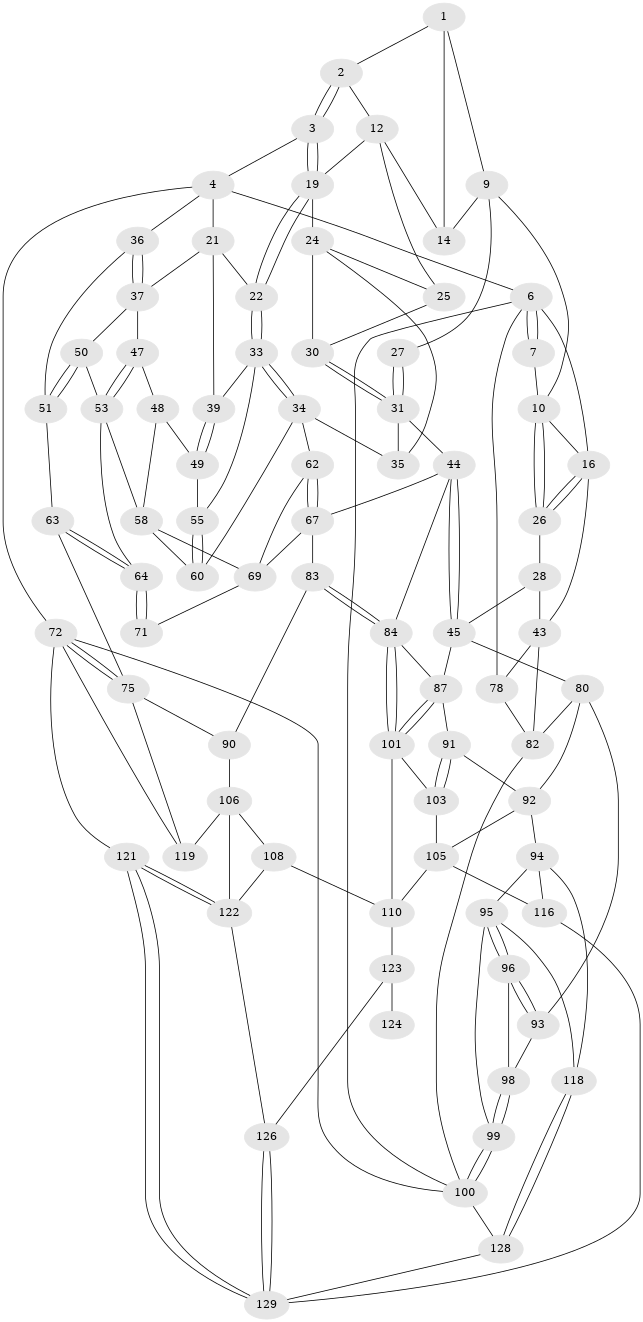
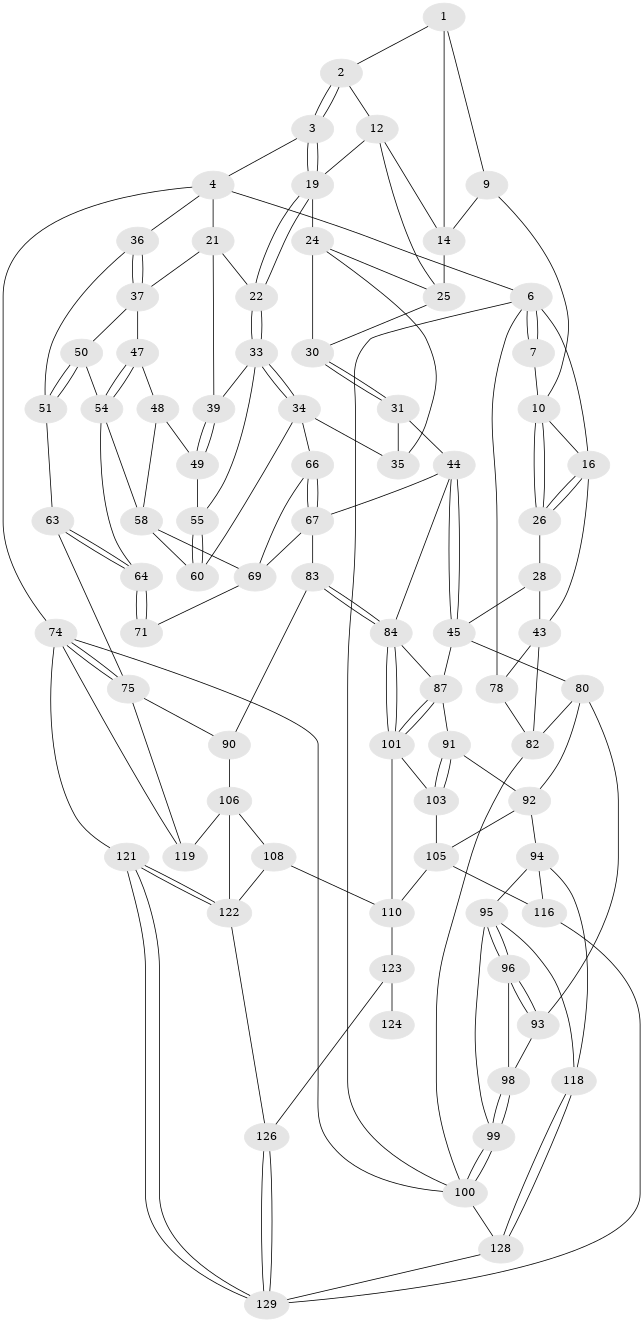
edge "14" -- "25": added
node "27": removed
node "53": label "53" -> "54"
node "62": label "62" -> "66"
node "72": label "72" -> "74"
